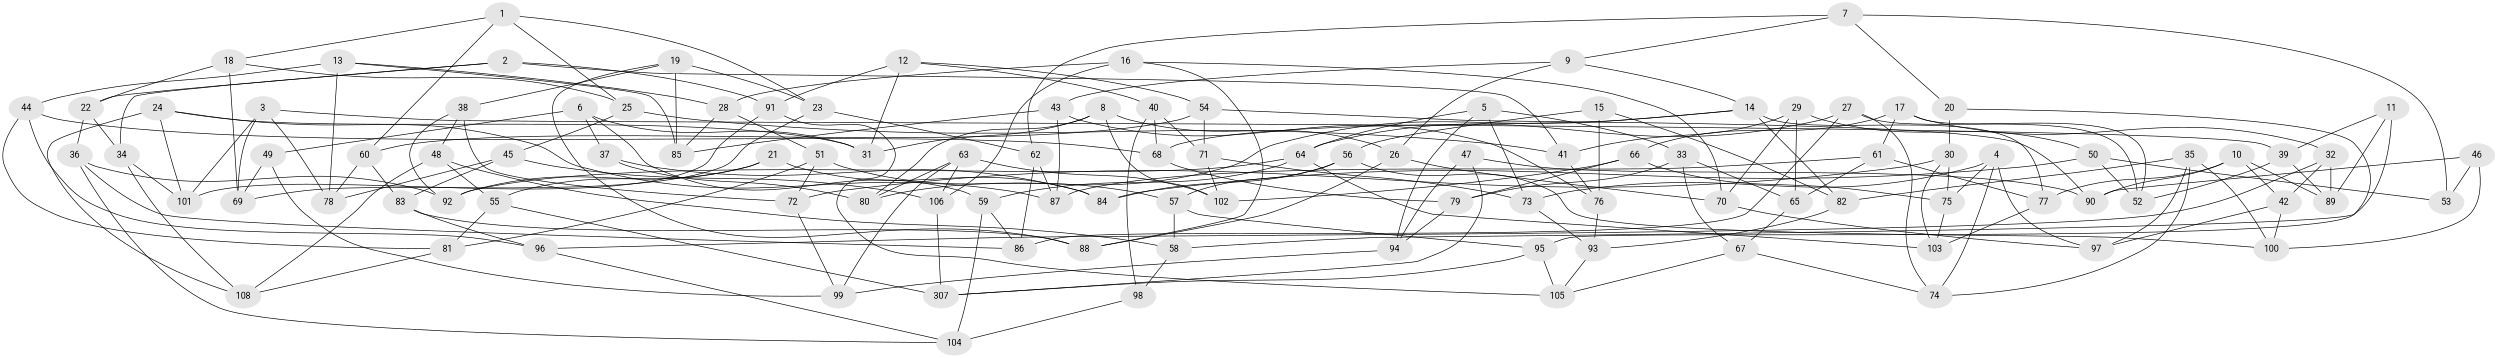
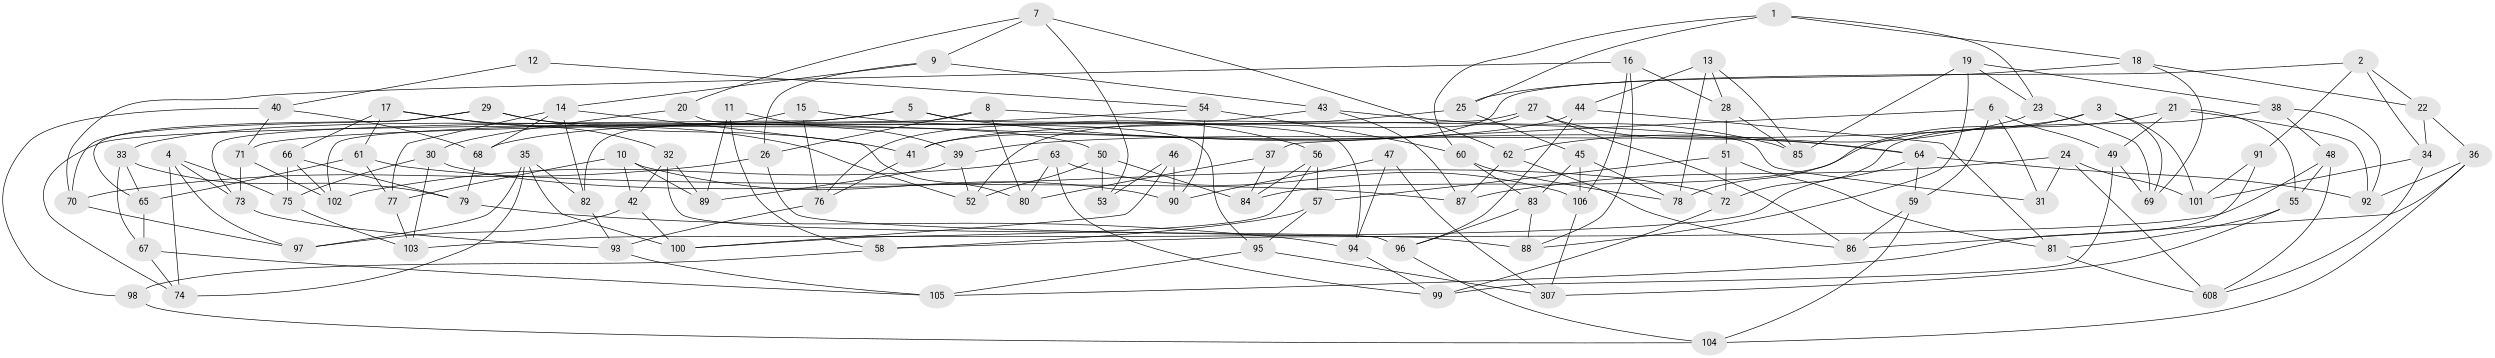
edge "12" -- "91": removed
edge "12" -- "31": removed
edge "21" -- "49": added
node "108": label "108" -> "608"
